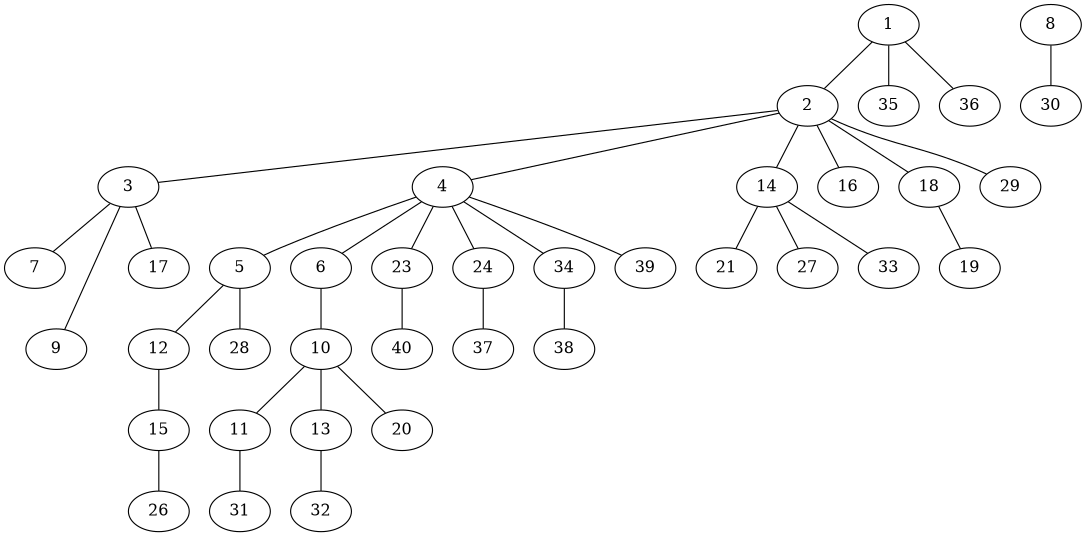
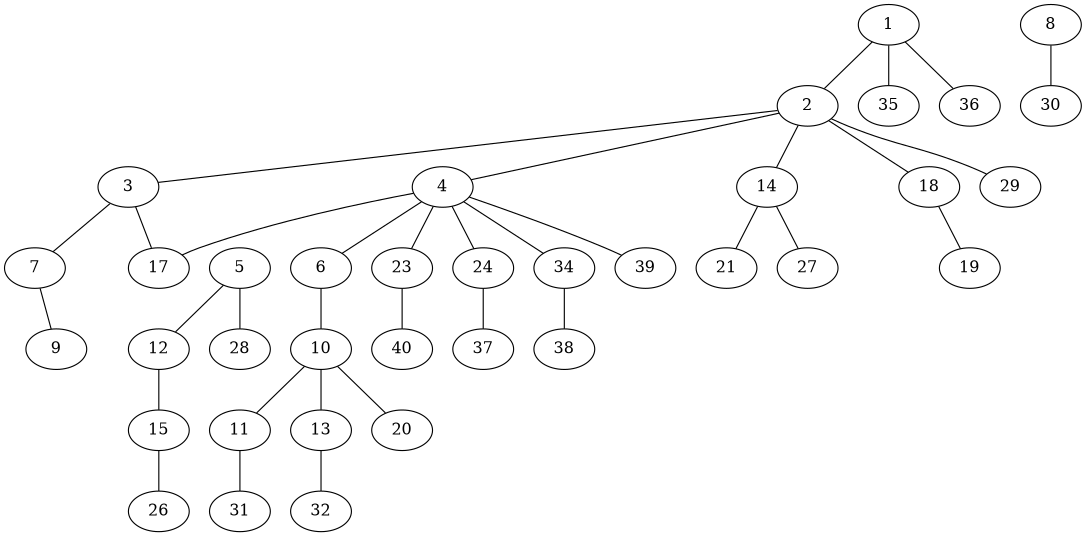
node "16": removed
edge "4" -- "5": now "4" -- "17"
edge "3" -- "9": now "7" -- "9"
node "33": removed
